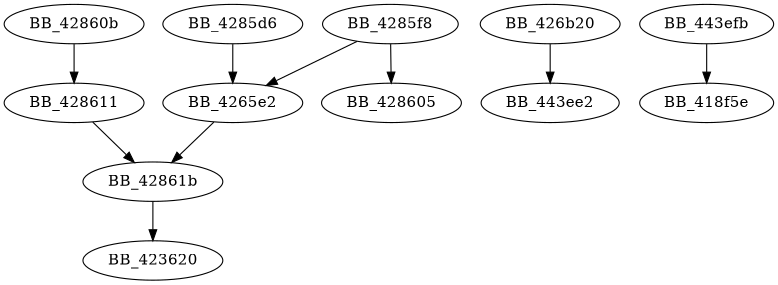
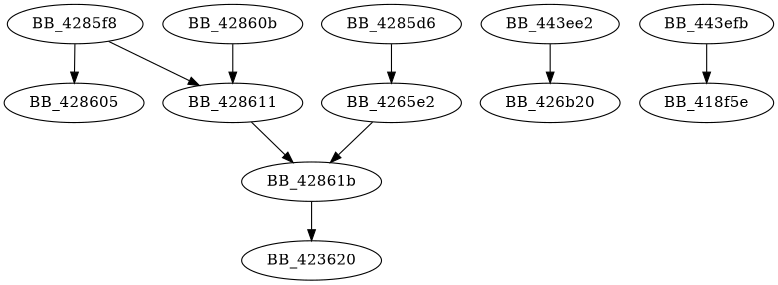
edge "BB_426b20" -> "BB_443ee2": reversed
edge "BB_4285f8" -> "BB_4265e2": now "BB_4285f8" -> "BB_428611"
